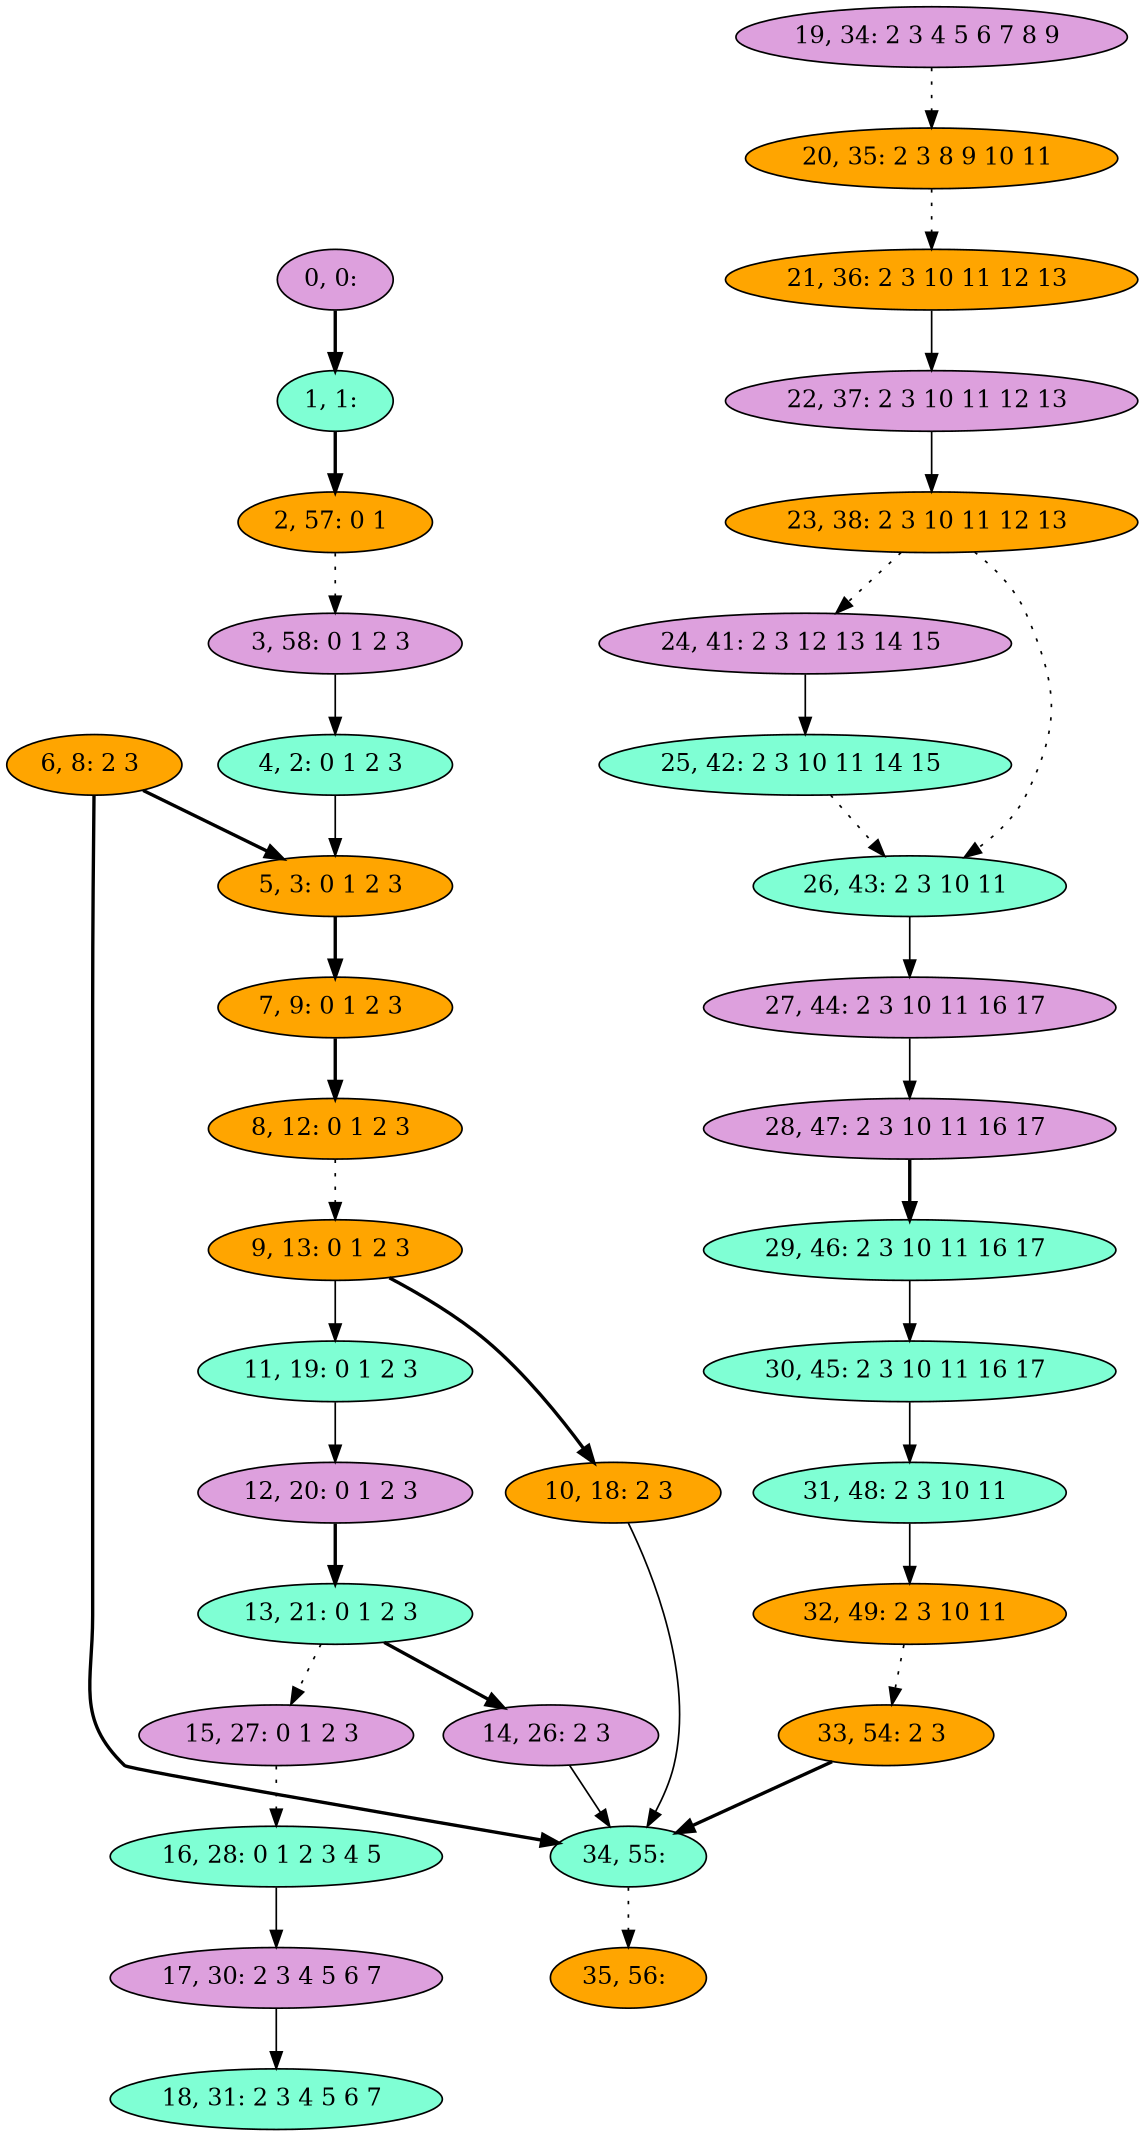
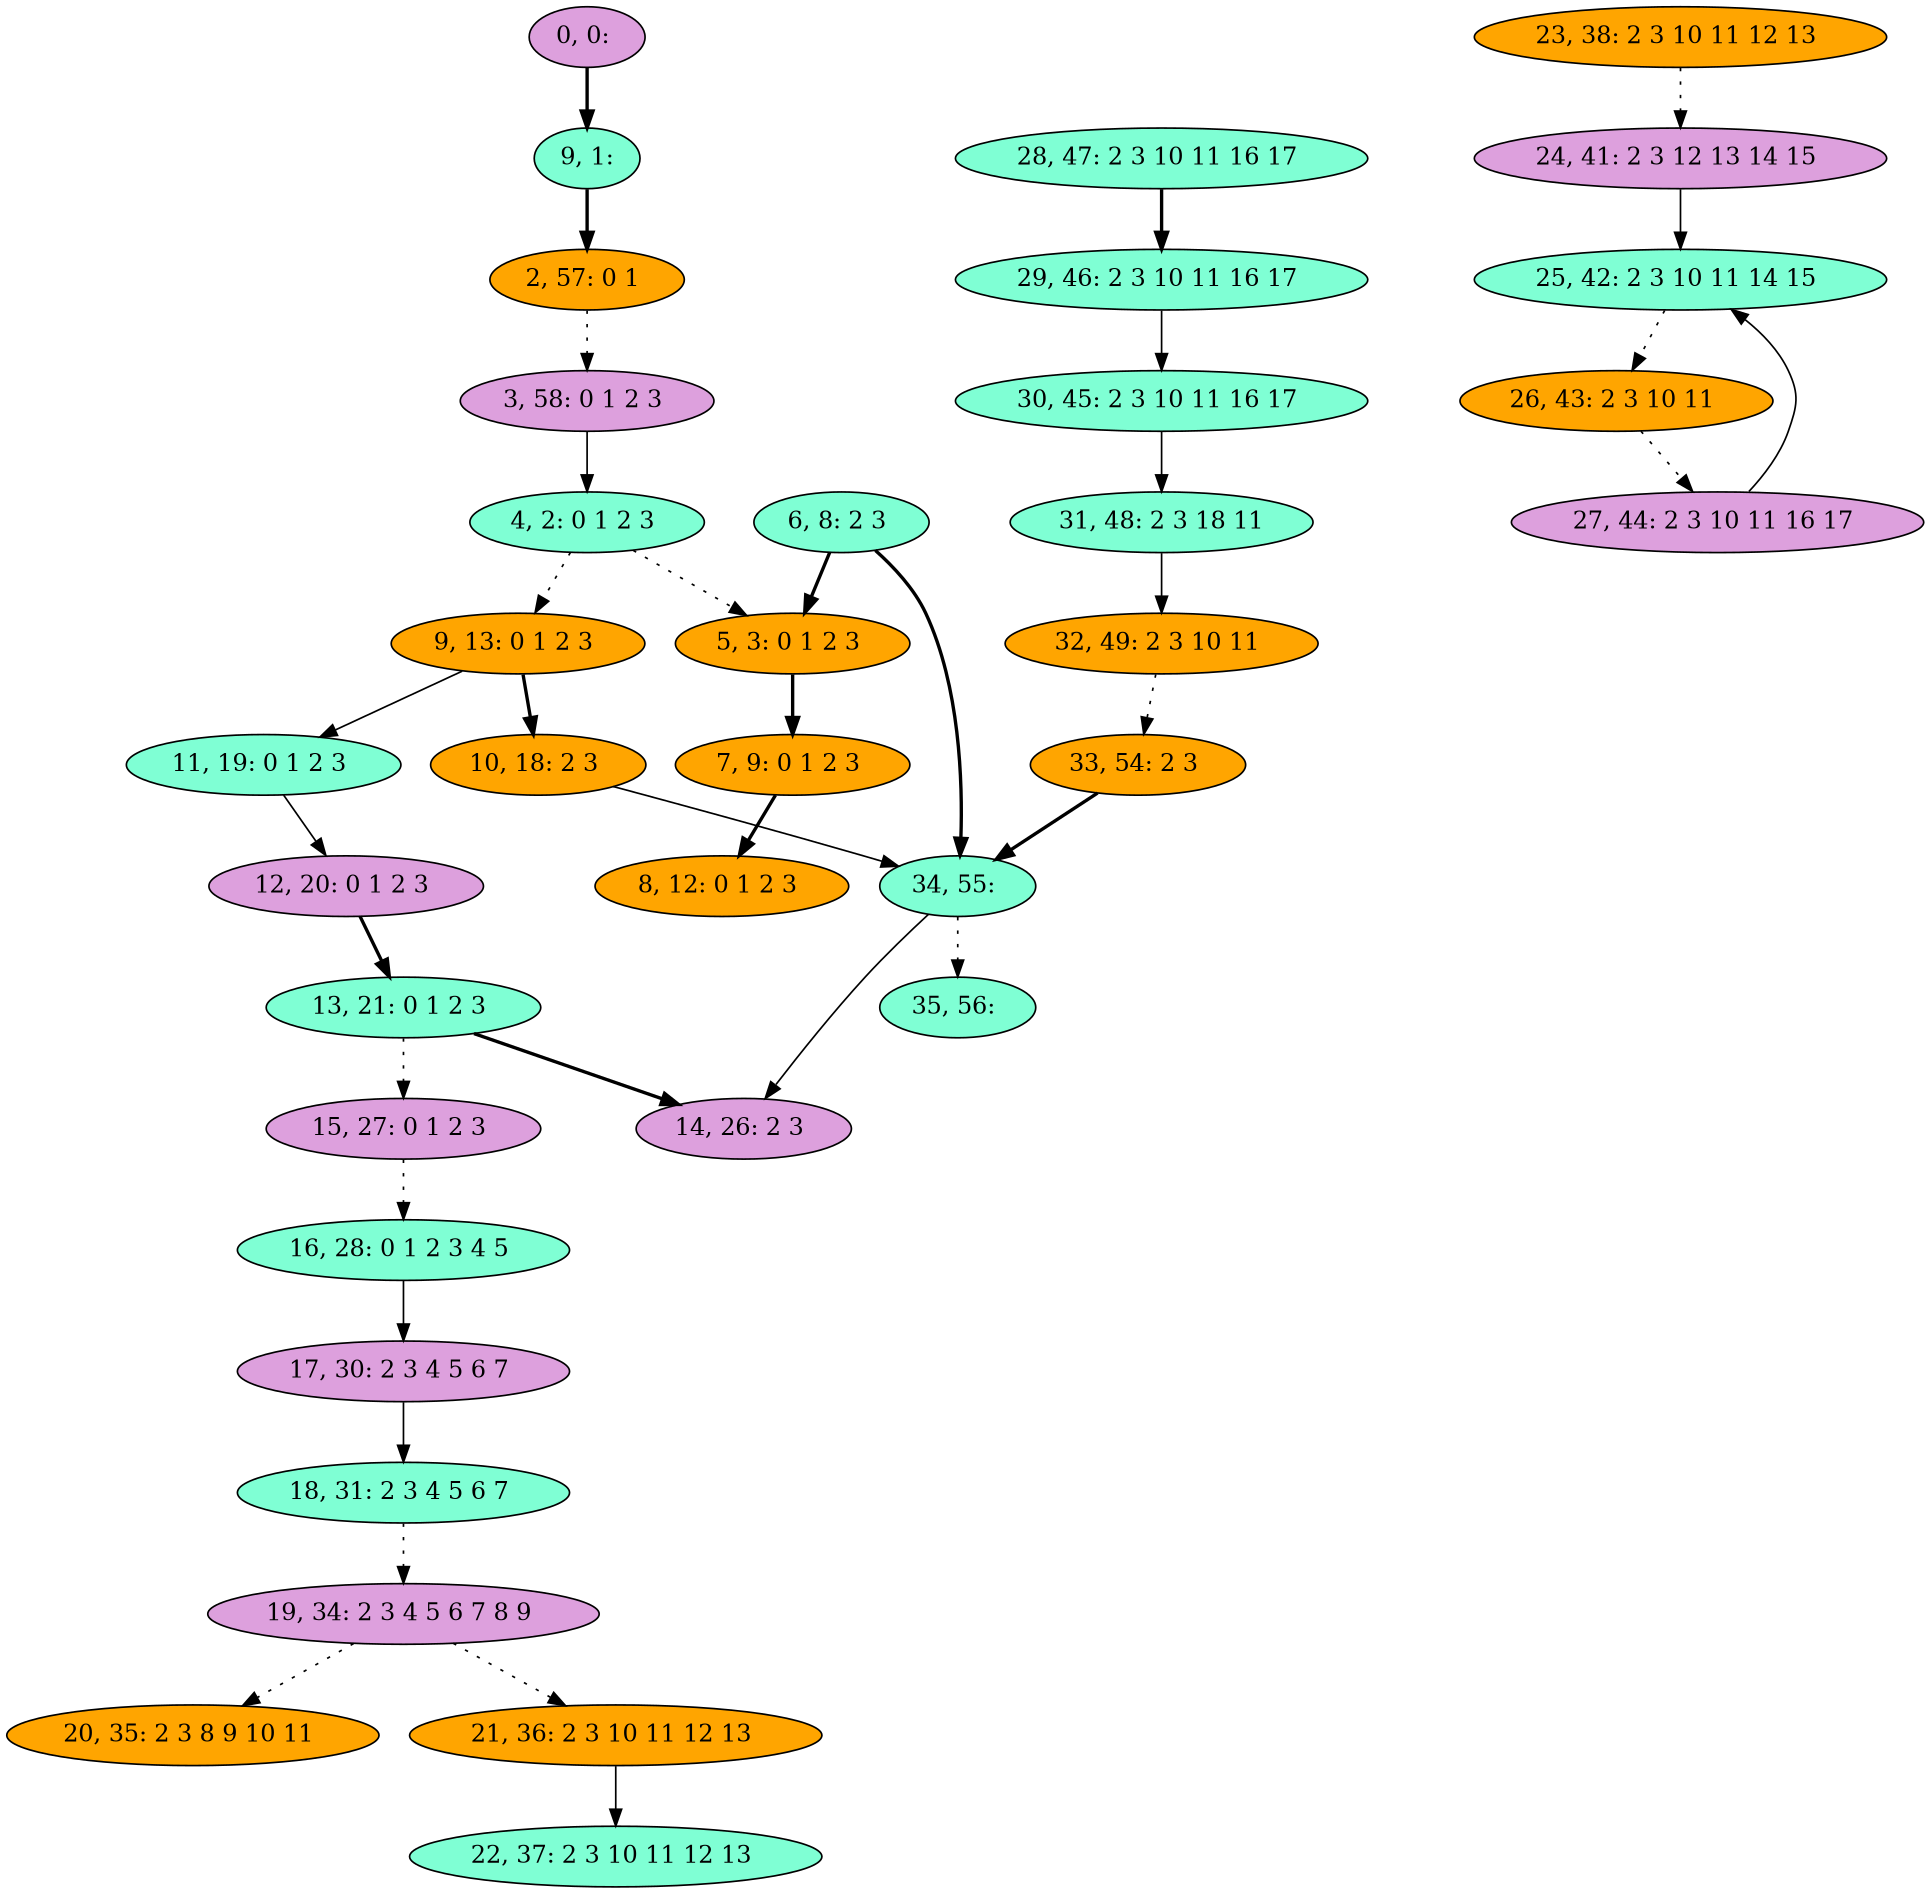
edge "20, 35: 2 3 8 9 10 11" -> "21, 36: 2 3 10 11 12 13": now "19, 34: 2 3 4 5 6 7 8 9" -> "21, 36: 2 3 10 11 12 13"
node "1, 1:": label "1, 1:" -> "9, 1:"
node "22, 37: 2 3 10 11 12 13": fillcolor plum -> aquamarine
edge "22, 37: 2 3 10 11 12 13" -> "23, 38: 2 3 10 11 12 13": removed
edge "23, 38: 2 3 10 11 12 13" -> "26, 43: 2 3 10 11": removed
node "6, 8: 2 3": fillcolor orange -> aquamarine
edge "4, 2: 0 1 2 3" -> "5, 3: 0 1 2 3": style solid -> dotted
node "26, 43: 2 3 10 11": fillcolor aquamarine -> orange
edge "26, 43: 2 3 10 11" -> "27, 44: 2 3 10 11 16 17": style solid -> dotted
edge "27, 44: 2 3 10 11 16 17" -> "28, 47: 2 3 10 11 16 17": now "27, 44: 2 3 10 11 16 17" -> "25, 42: 2 3 10 11 14 15"
node "28, 47: 2 3 10 11 16 17": fillcolor plum -> aquamarine
edge "8, 12: 0 1 2 3" -> "9, 13: 0 1 2 3": now "4, 2: 0 1 2 3" -> "9, 13: 0 1 2 3"
node "31, 48: 2 3 10 11": label "31, 48: 2 3 10 11" -> "31, 48: 2 3 18 11"
edge "18, 31: 2 3 4 5 6 7" -> "19, 34: 2 3 4 5 6 7 8 9": added
edge "14, 26: 2 3" -> "34, 55:": reversed
node "35, 56:": fillcolor orange -> aquamarine
